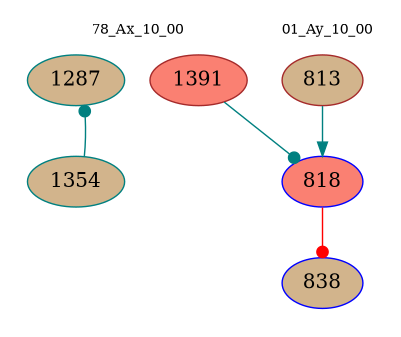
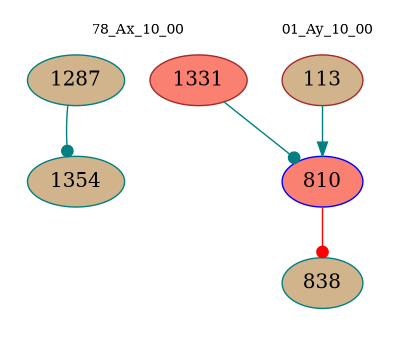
node "1391": label "1391" -> "1331"
node "813": label "813" -> "113"
edge "1354" -> "1287": reversed
node "818": label "818" -> "810"
node "838": color blue -> teal
